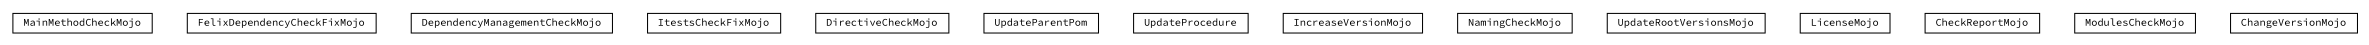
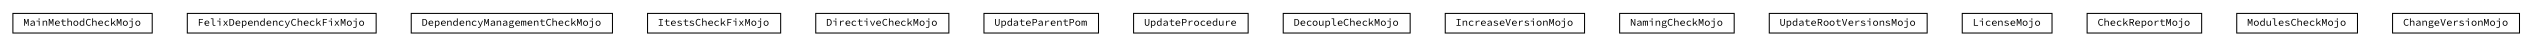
node "DecoupleCheckMojo": added
